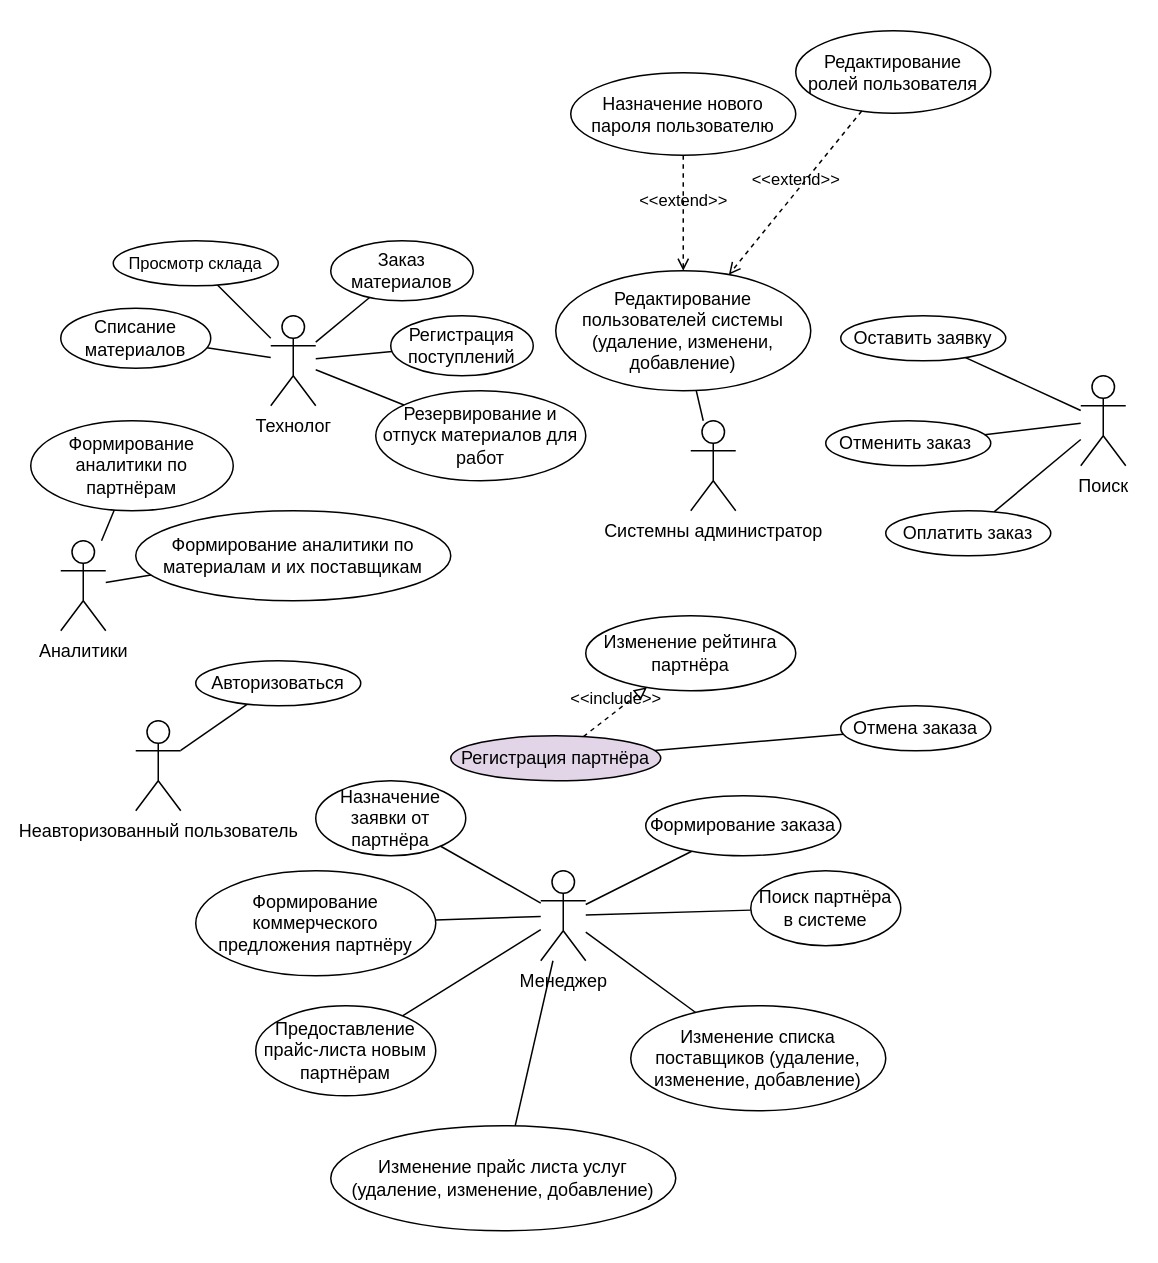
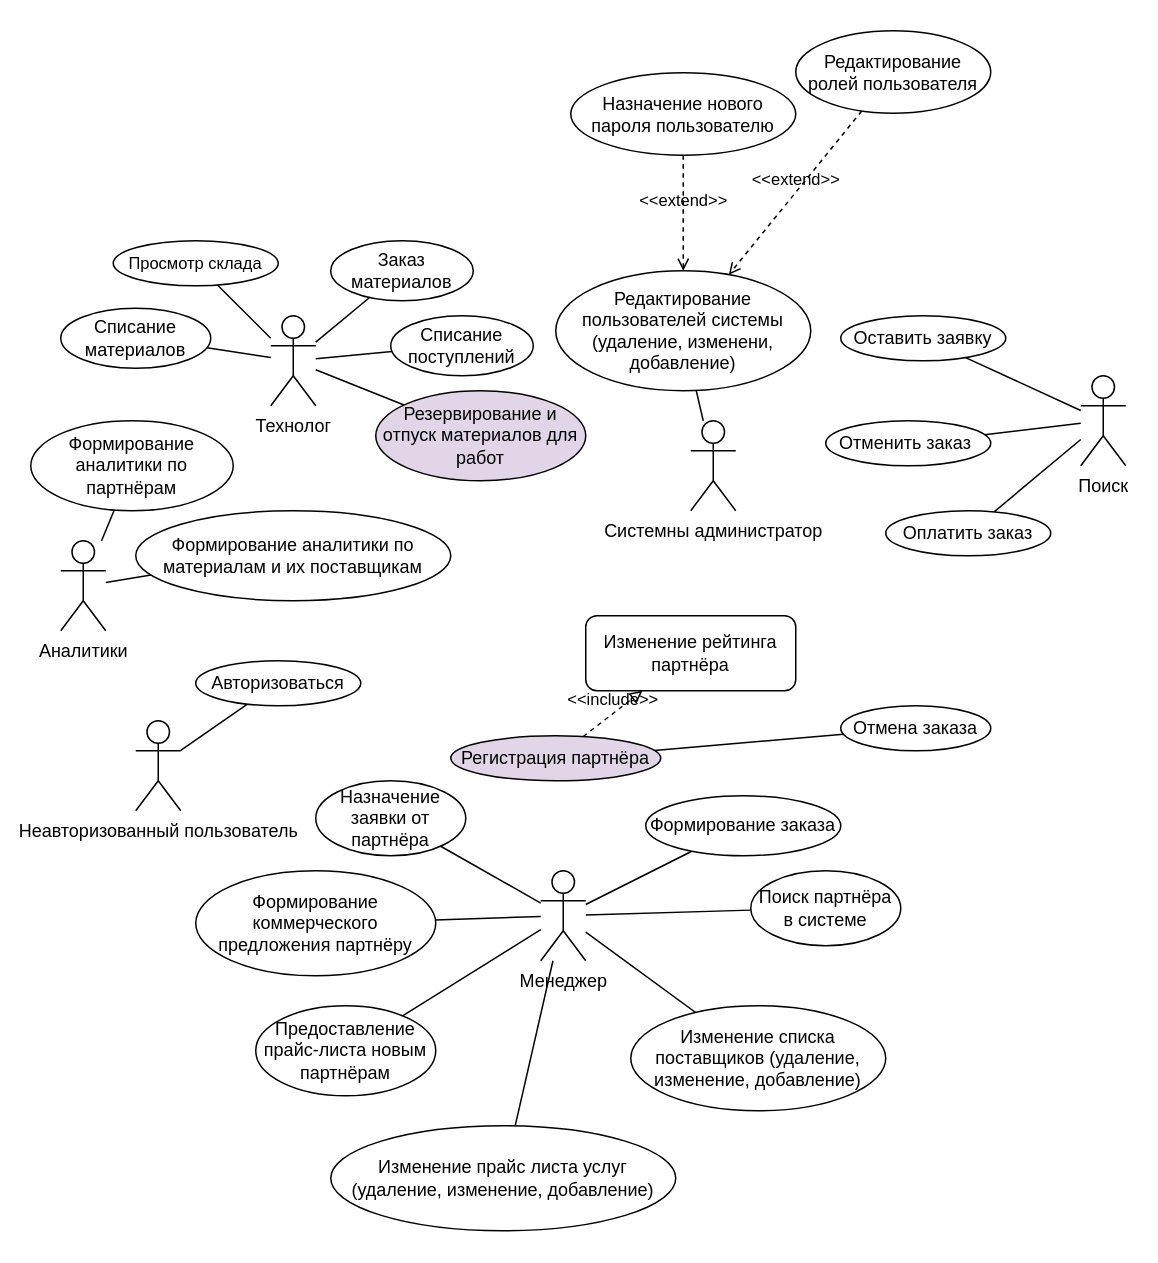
node "Регистрация поступлений": label "Регистрация поступлений" -> "Списание поступлений"
node "Резервирование и отпуск материалов для работ": fillcolor #ffffff -> #e1d5e7
node "Изменение рейтинга партнёра": shape ellipse -> rounded rectangle
